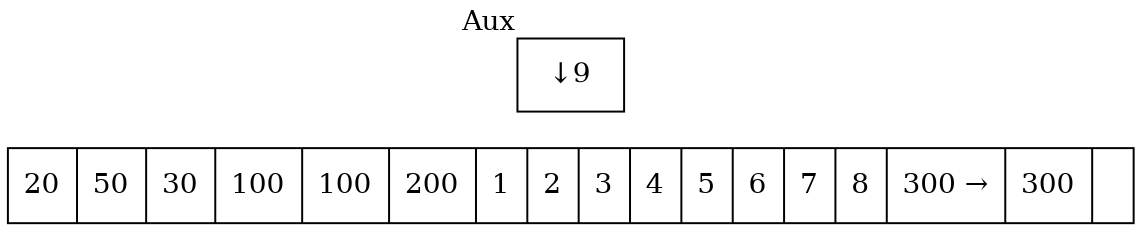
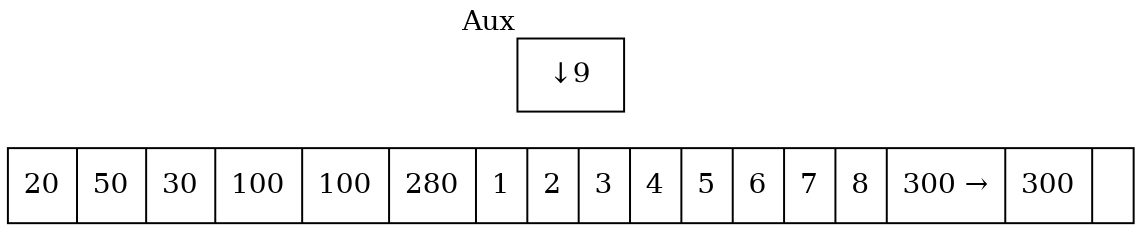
node "20": text "200" -> "280"
